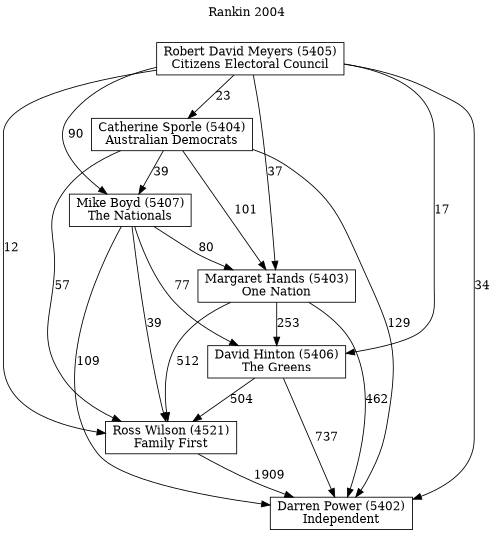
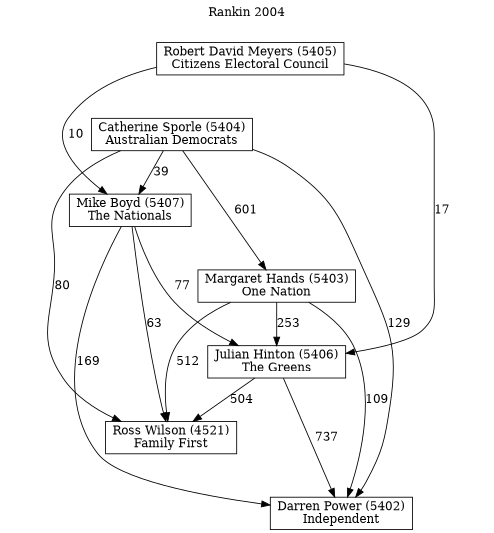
edge "Robert David Meyers (5405) Citizens Electoral Council" -> "Catherine Sporle (5404) Australian Democrats": removed, label "23"
edge "Robert David Meyers (5405) Citizens Electoral Council" -> "Mike Boyd (5407) The Nationals": label "90" -> "10"
edge "Robert David Meyers (5405) Citizens Electoral Council" -> "Margaret Hands (5403) One Nation": removed, label "37"
edge "Catherine Sporle (5404) Australian Democrats" -> "Margaret Hands (5403) One Nation": label "101" -> "601"
edge "Robert David Meyers (5405) Citizens Electoral Council" -> "Ross Wilson (4521) Family First": removed, label "12"
edge "Mike Boyd (5407) The Nationals" -> "Margaret Hands (5403) One Nation": removed, label "80"
edge "Robert David Meyers (5405) Citizens Electoral Council" -> "Darren Power (5402) Independent": removed, label "34"
edge "Catherine Sporle (5404) Australian Democrats" -> "Ross Wilson (4521) Family First": label "57" -> "80"
edge "Mike Boyd (5407) The Nationals" -> "Ross Wilson (4521) Family First": label "39" -> "63"
edge "Mike Boyd (5407) The Nationals" -> "Darren Power (5402) Independent": label "109" -> "169"
node "David Hinton (5406) The Greens": label "David Hinton (5406) The Greens" -> "Julian Hinton (5406) The Greens"
edge "Margaret Hands (5403) One Nation" -> "Darren Power (5402) Independent": label "462" -> "109"
edge "Ross Wilson (4521) Family First" -> "Darren Power (5402) Independent": removed, label "1909"
